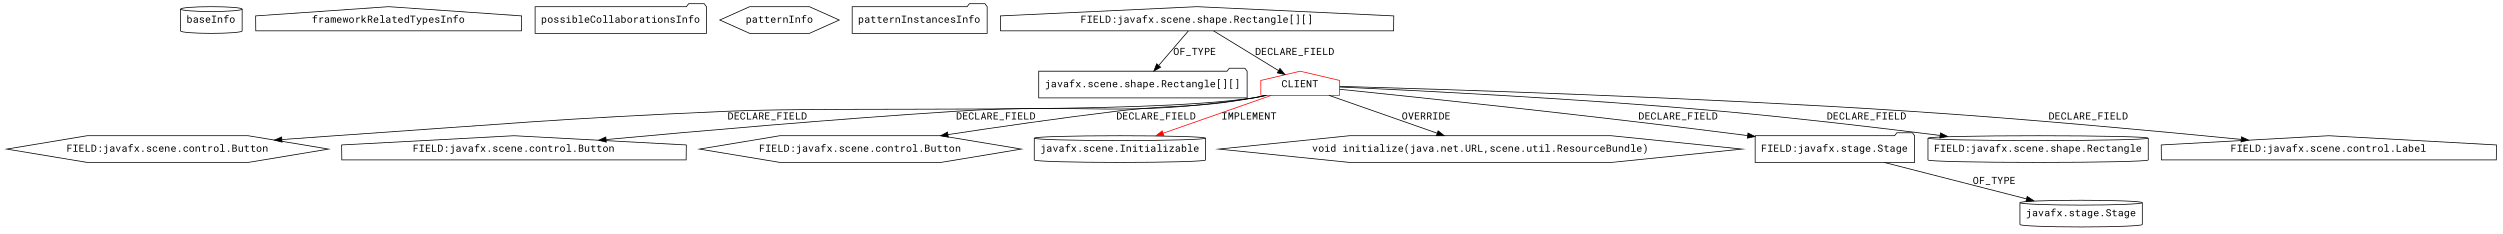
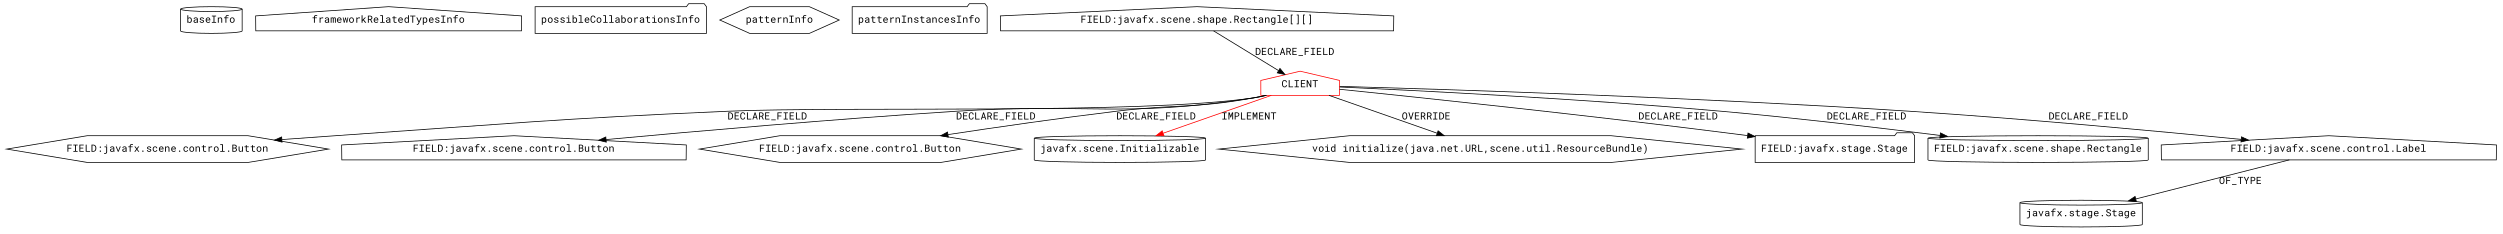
node "javafx.scene.shape.Rectangle[][]": removed
edge "FIELD:javafx.stage.Stage" -> "javafx.stage.Stage": now "FIELD:javafx.scene.control.Label" -> "javafx.stage.Stage"
